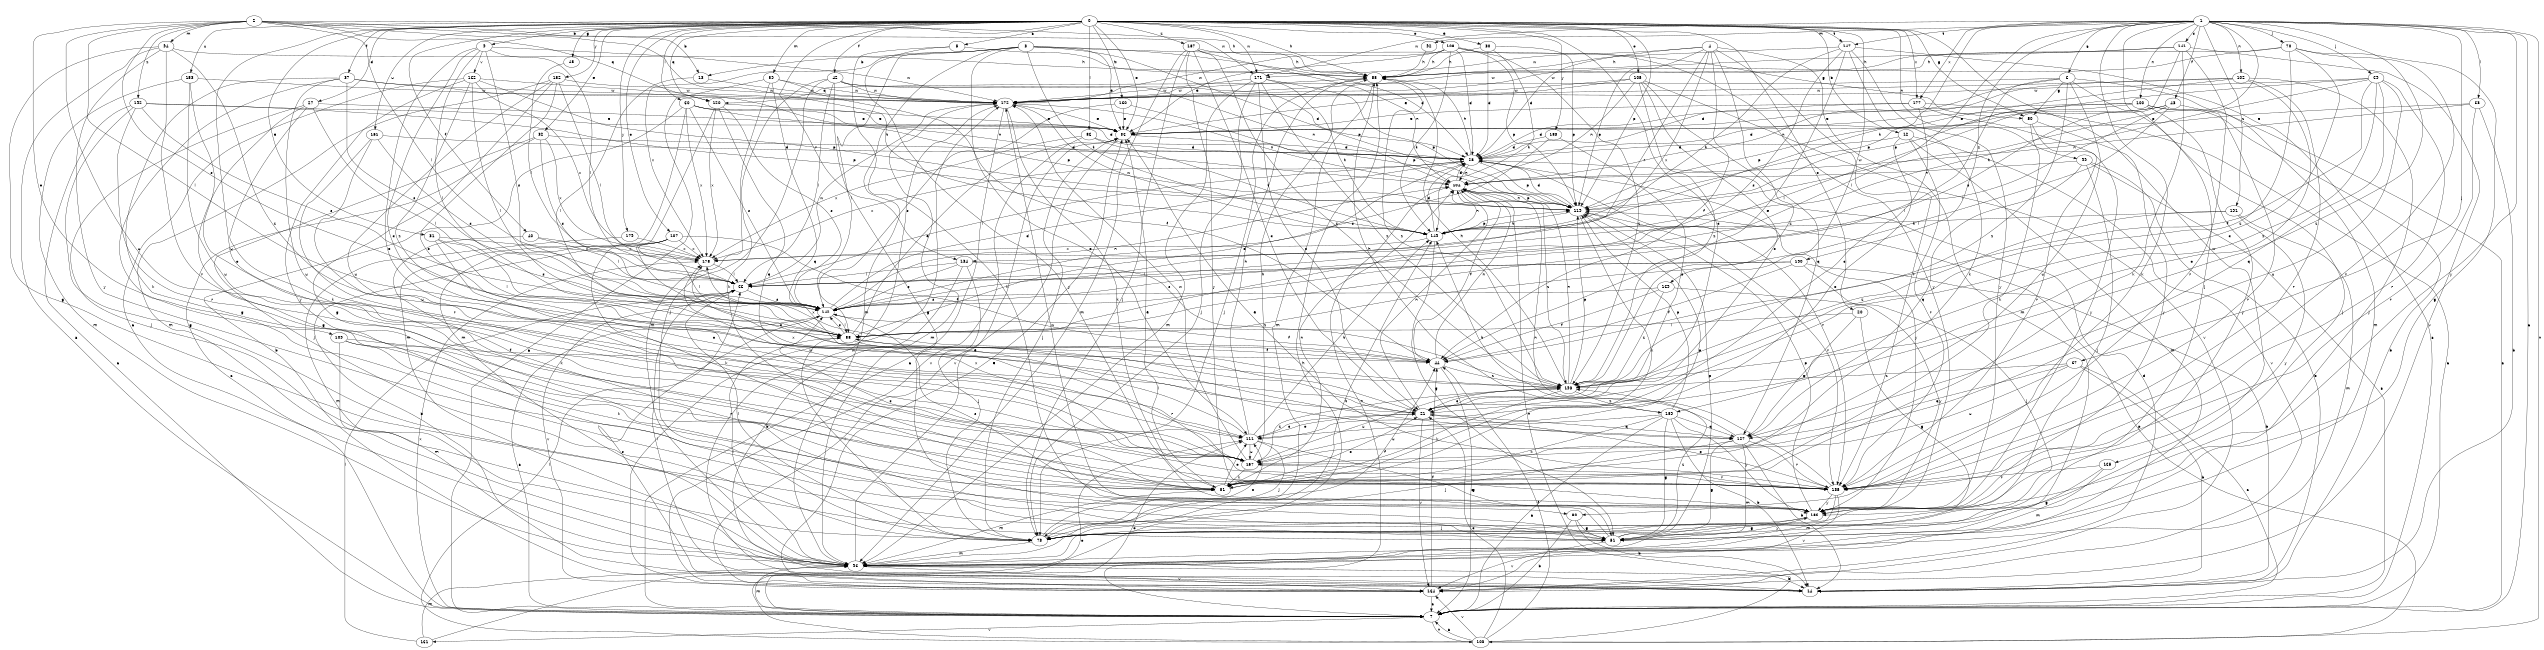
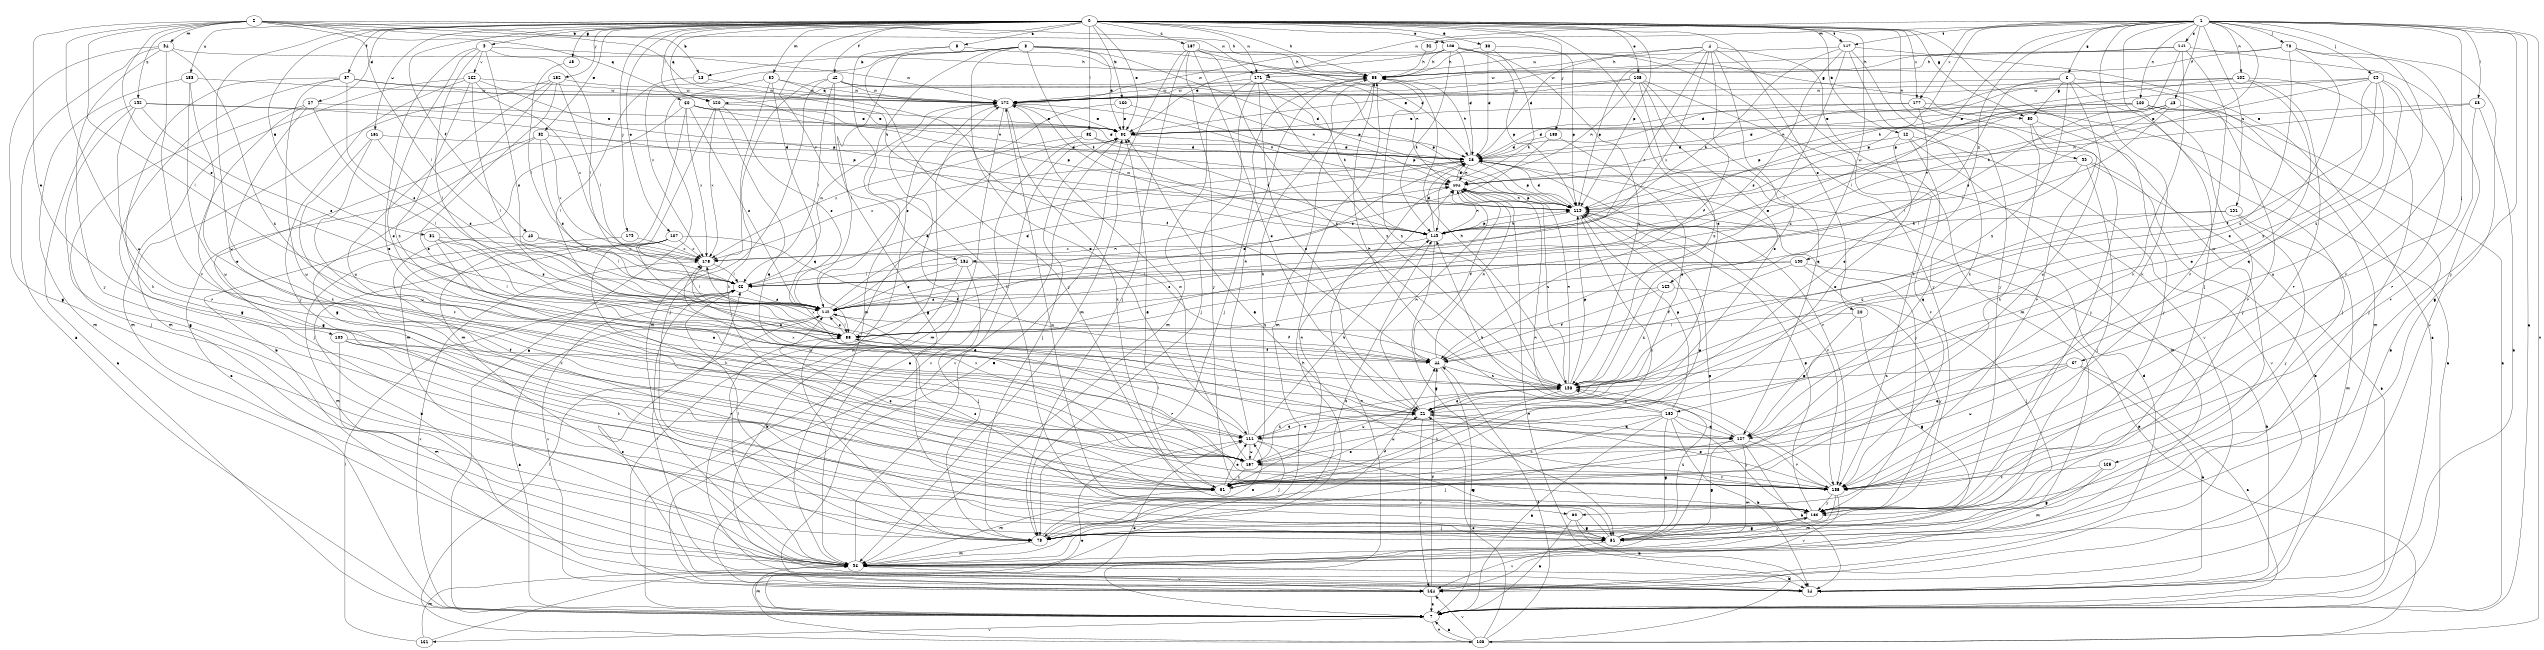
edge "162" -> "96": label "a" -> "m"
edge "193" -> "189": reversed
edge "80" -> "7": label "b" -> "a"
